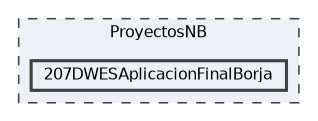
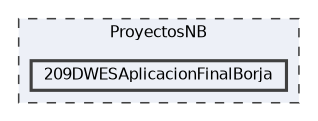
node "207DWESAplicacionFinalBorja": label "207DWESAplicacionFinalBorja" -> "209DWESAplicacionFinalBorja"
